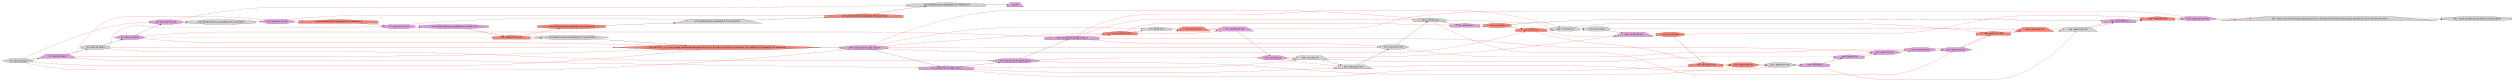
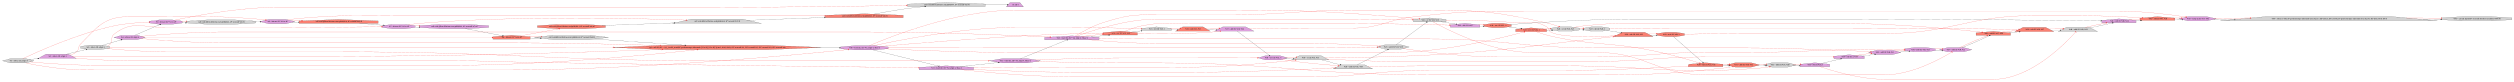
node "%28 = sub i32 %19, %22": fillcolor plum -> salmon
